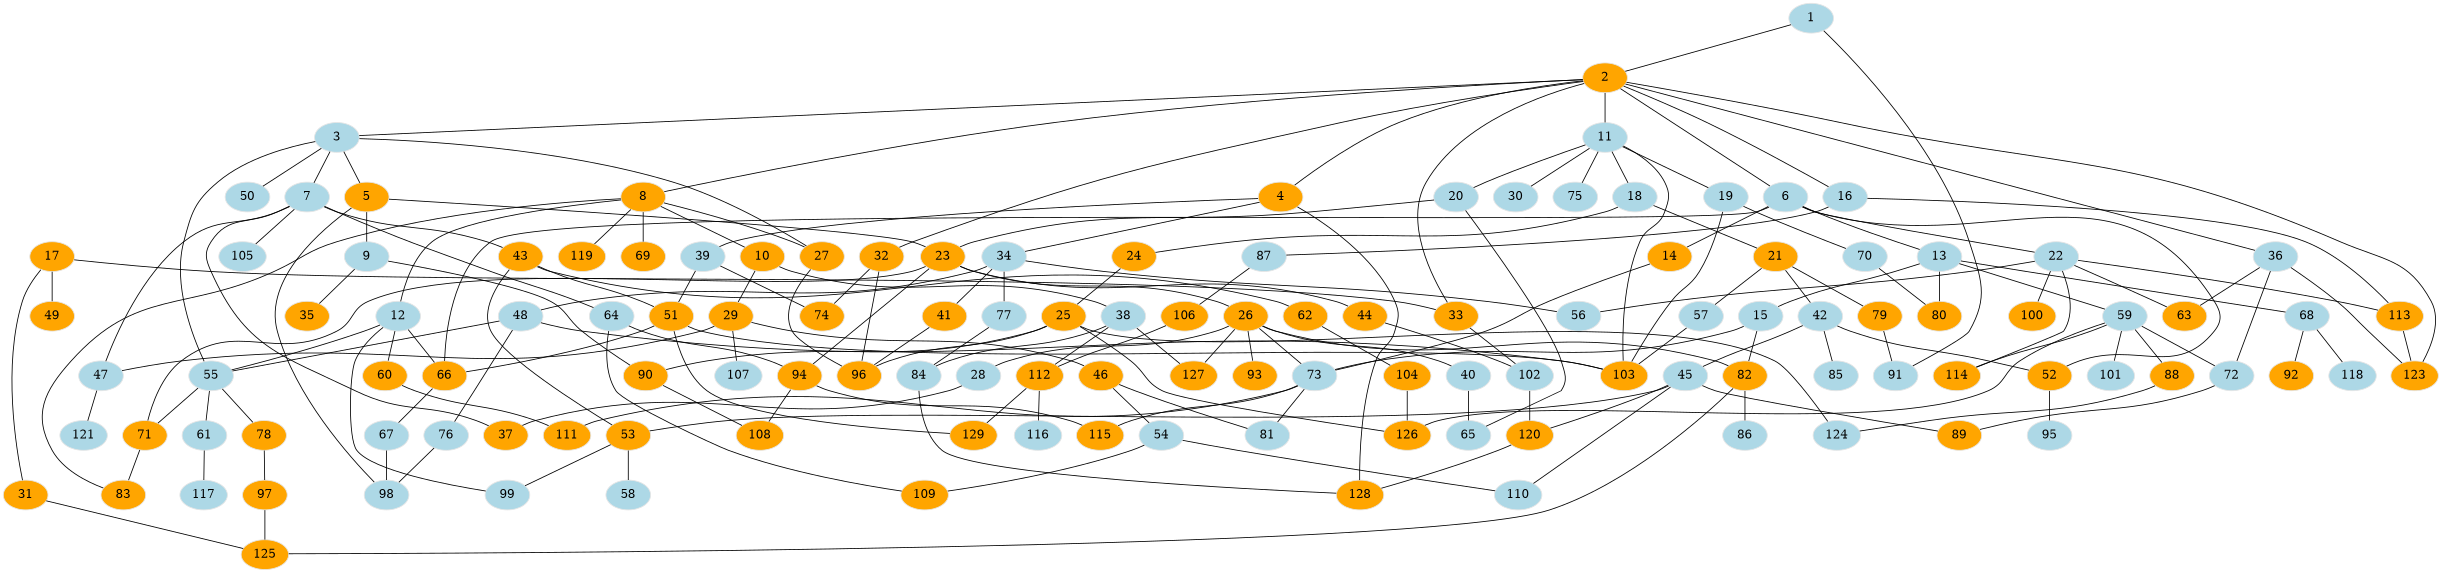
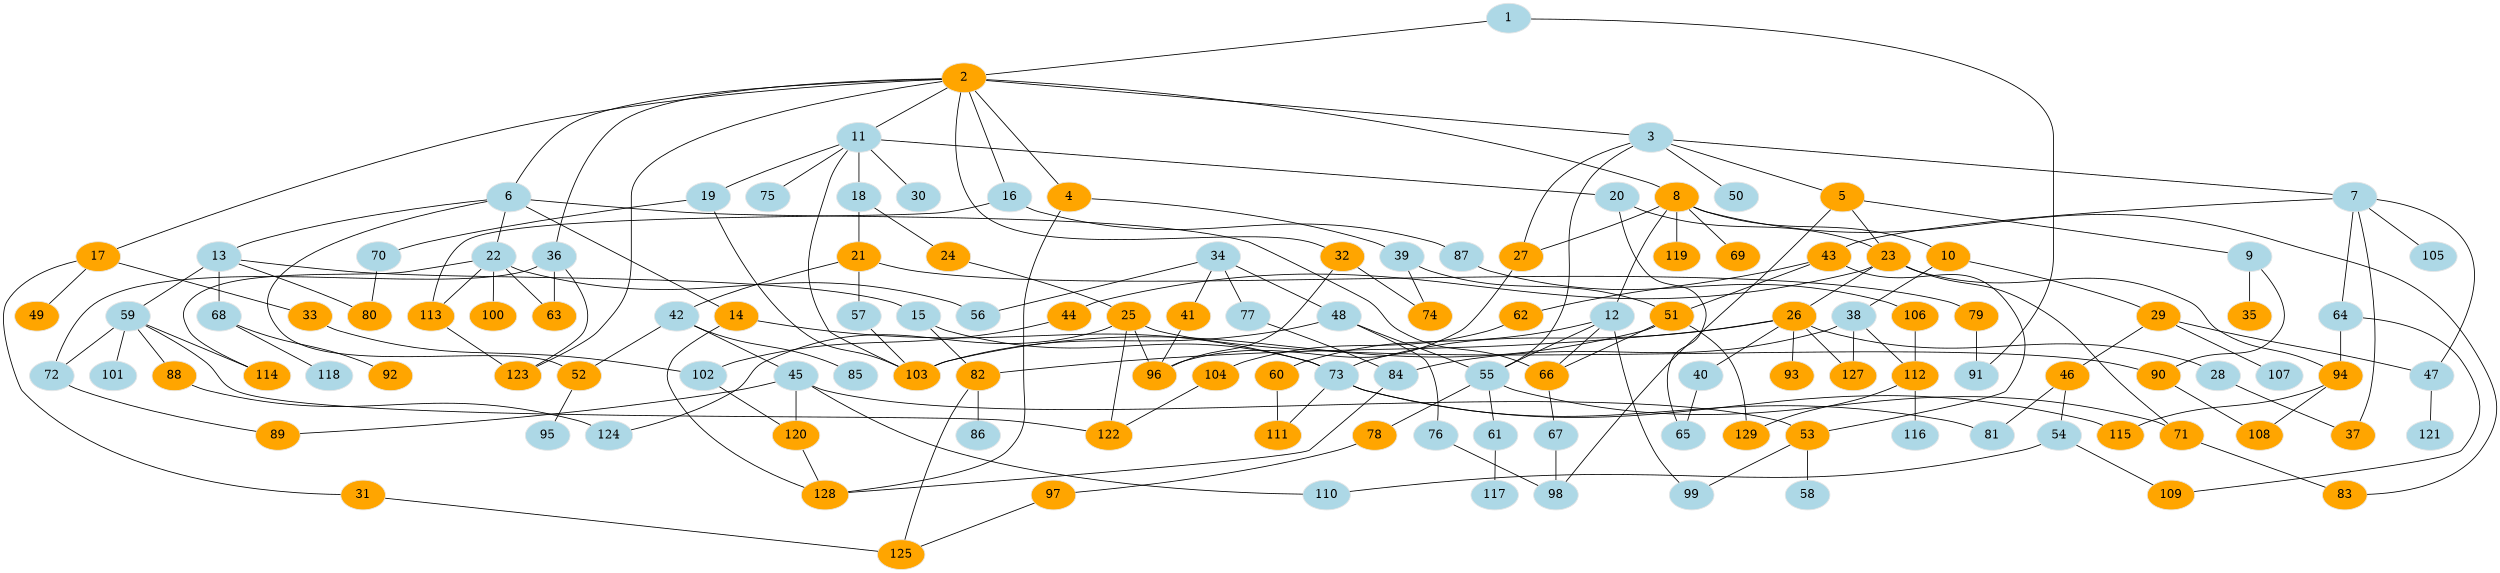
edge "2" -- "33": now "2" -- "17"
edge "4" -- "34": removed
edge "14" -- "128": added
node "126": label "126" -> "122"
